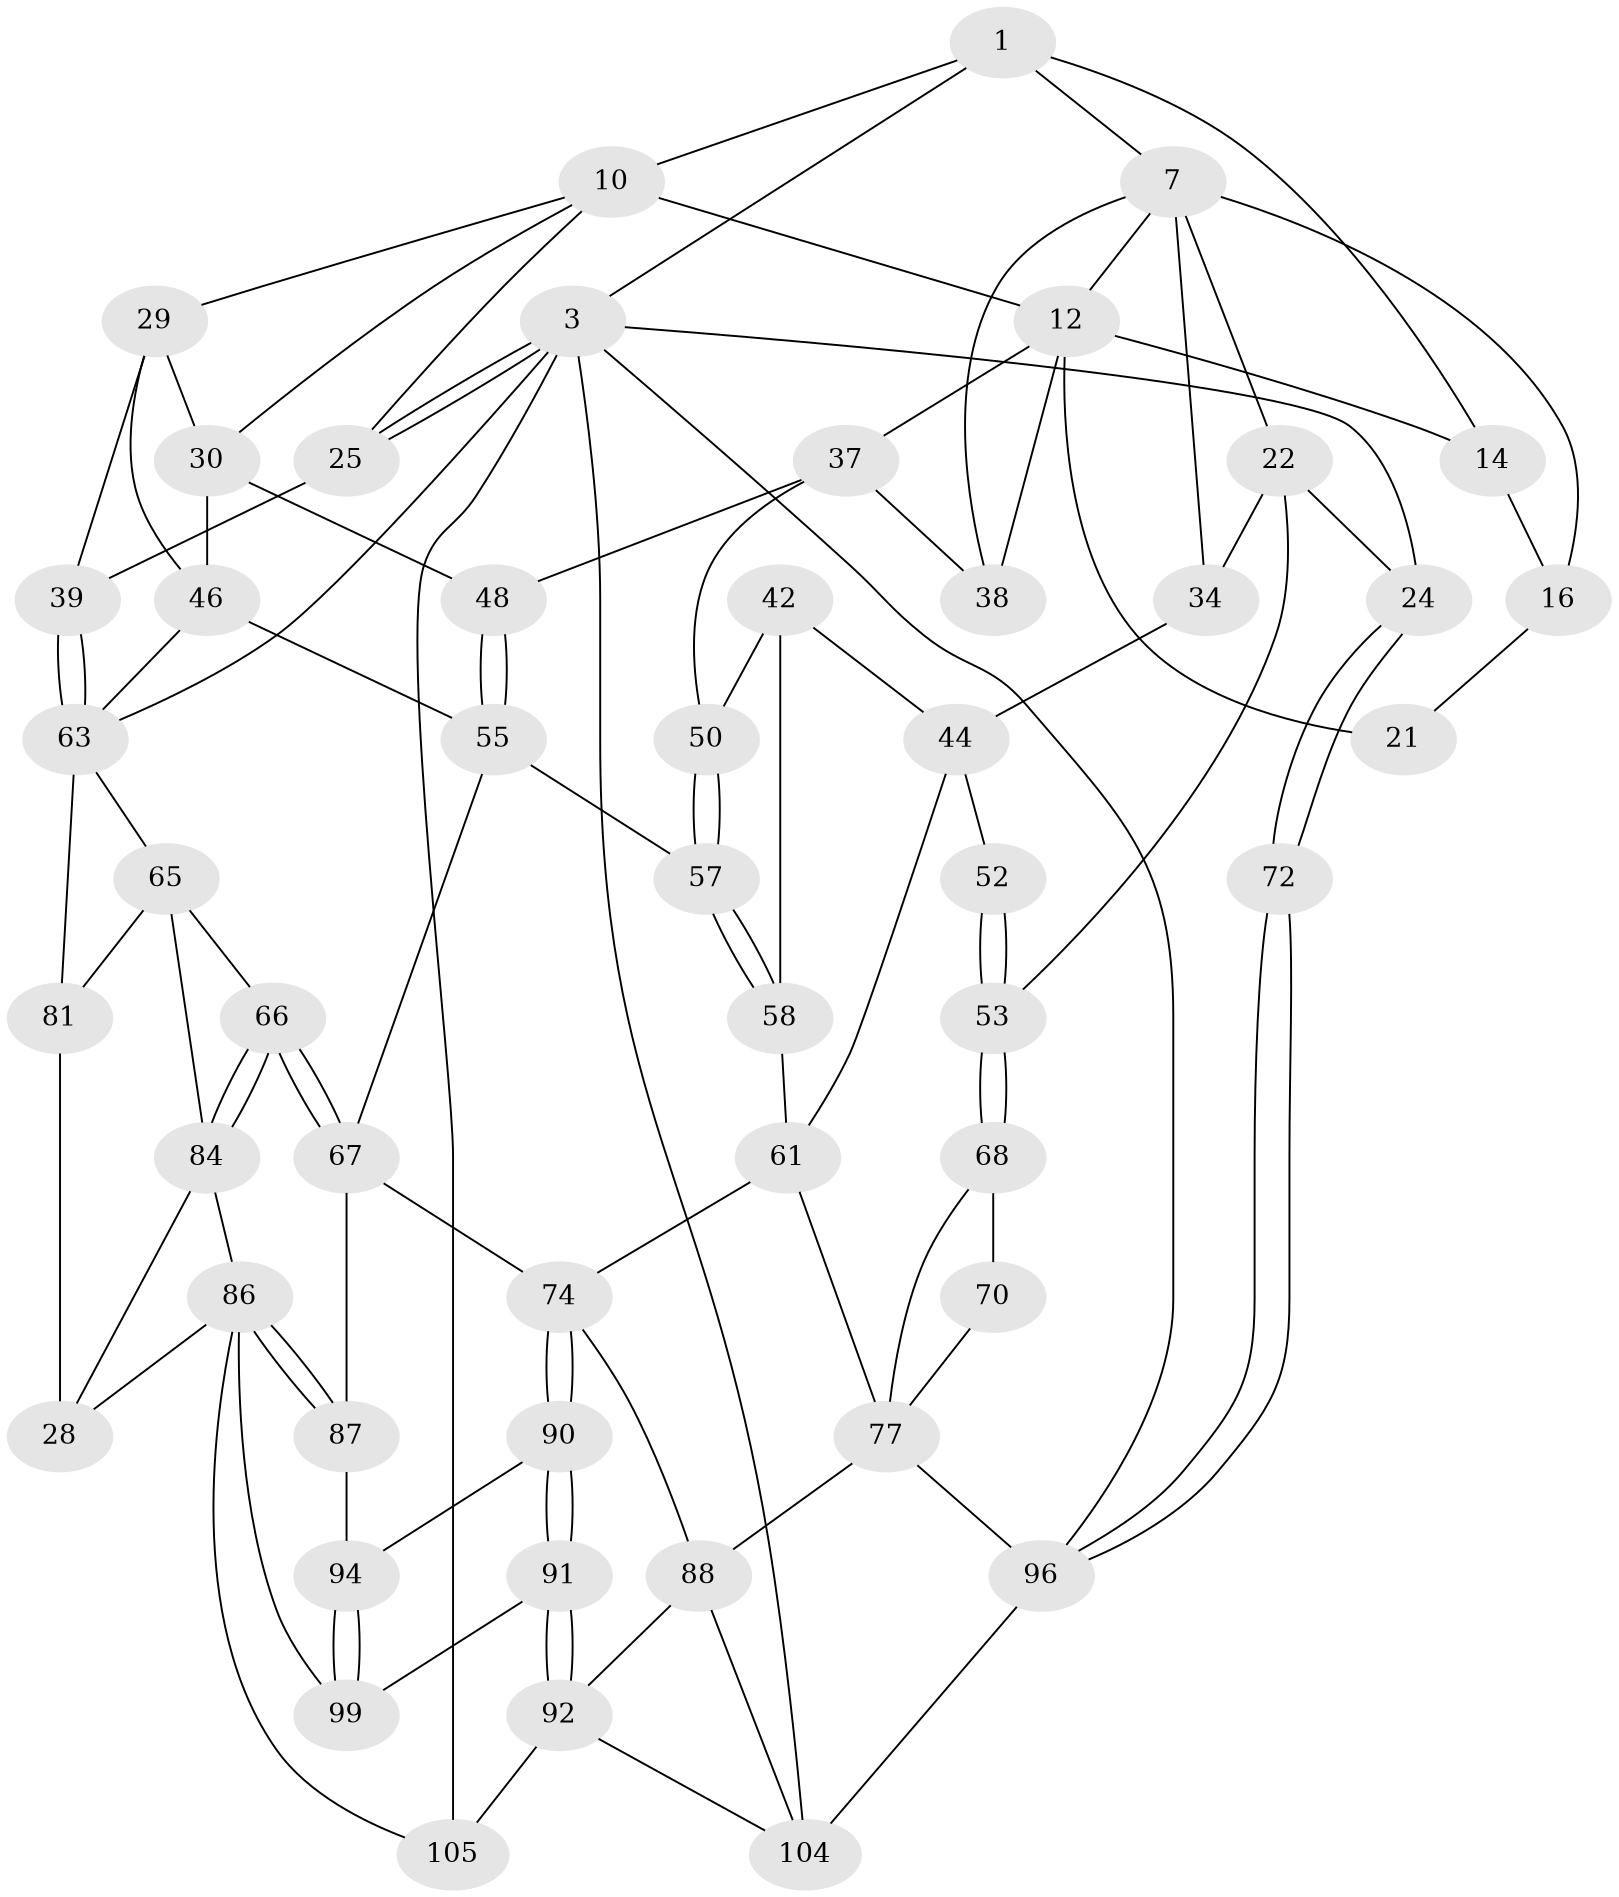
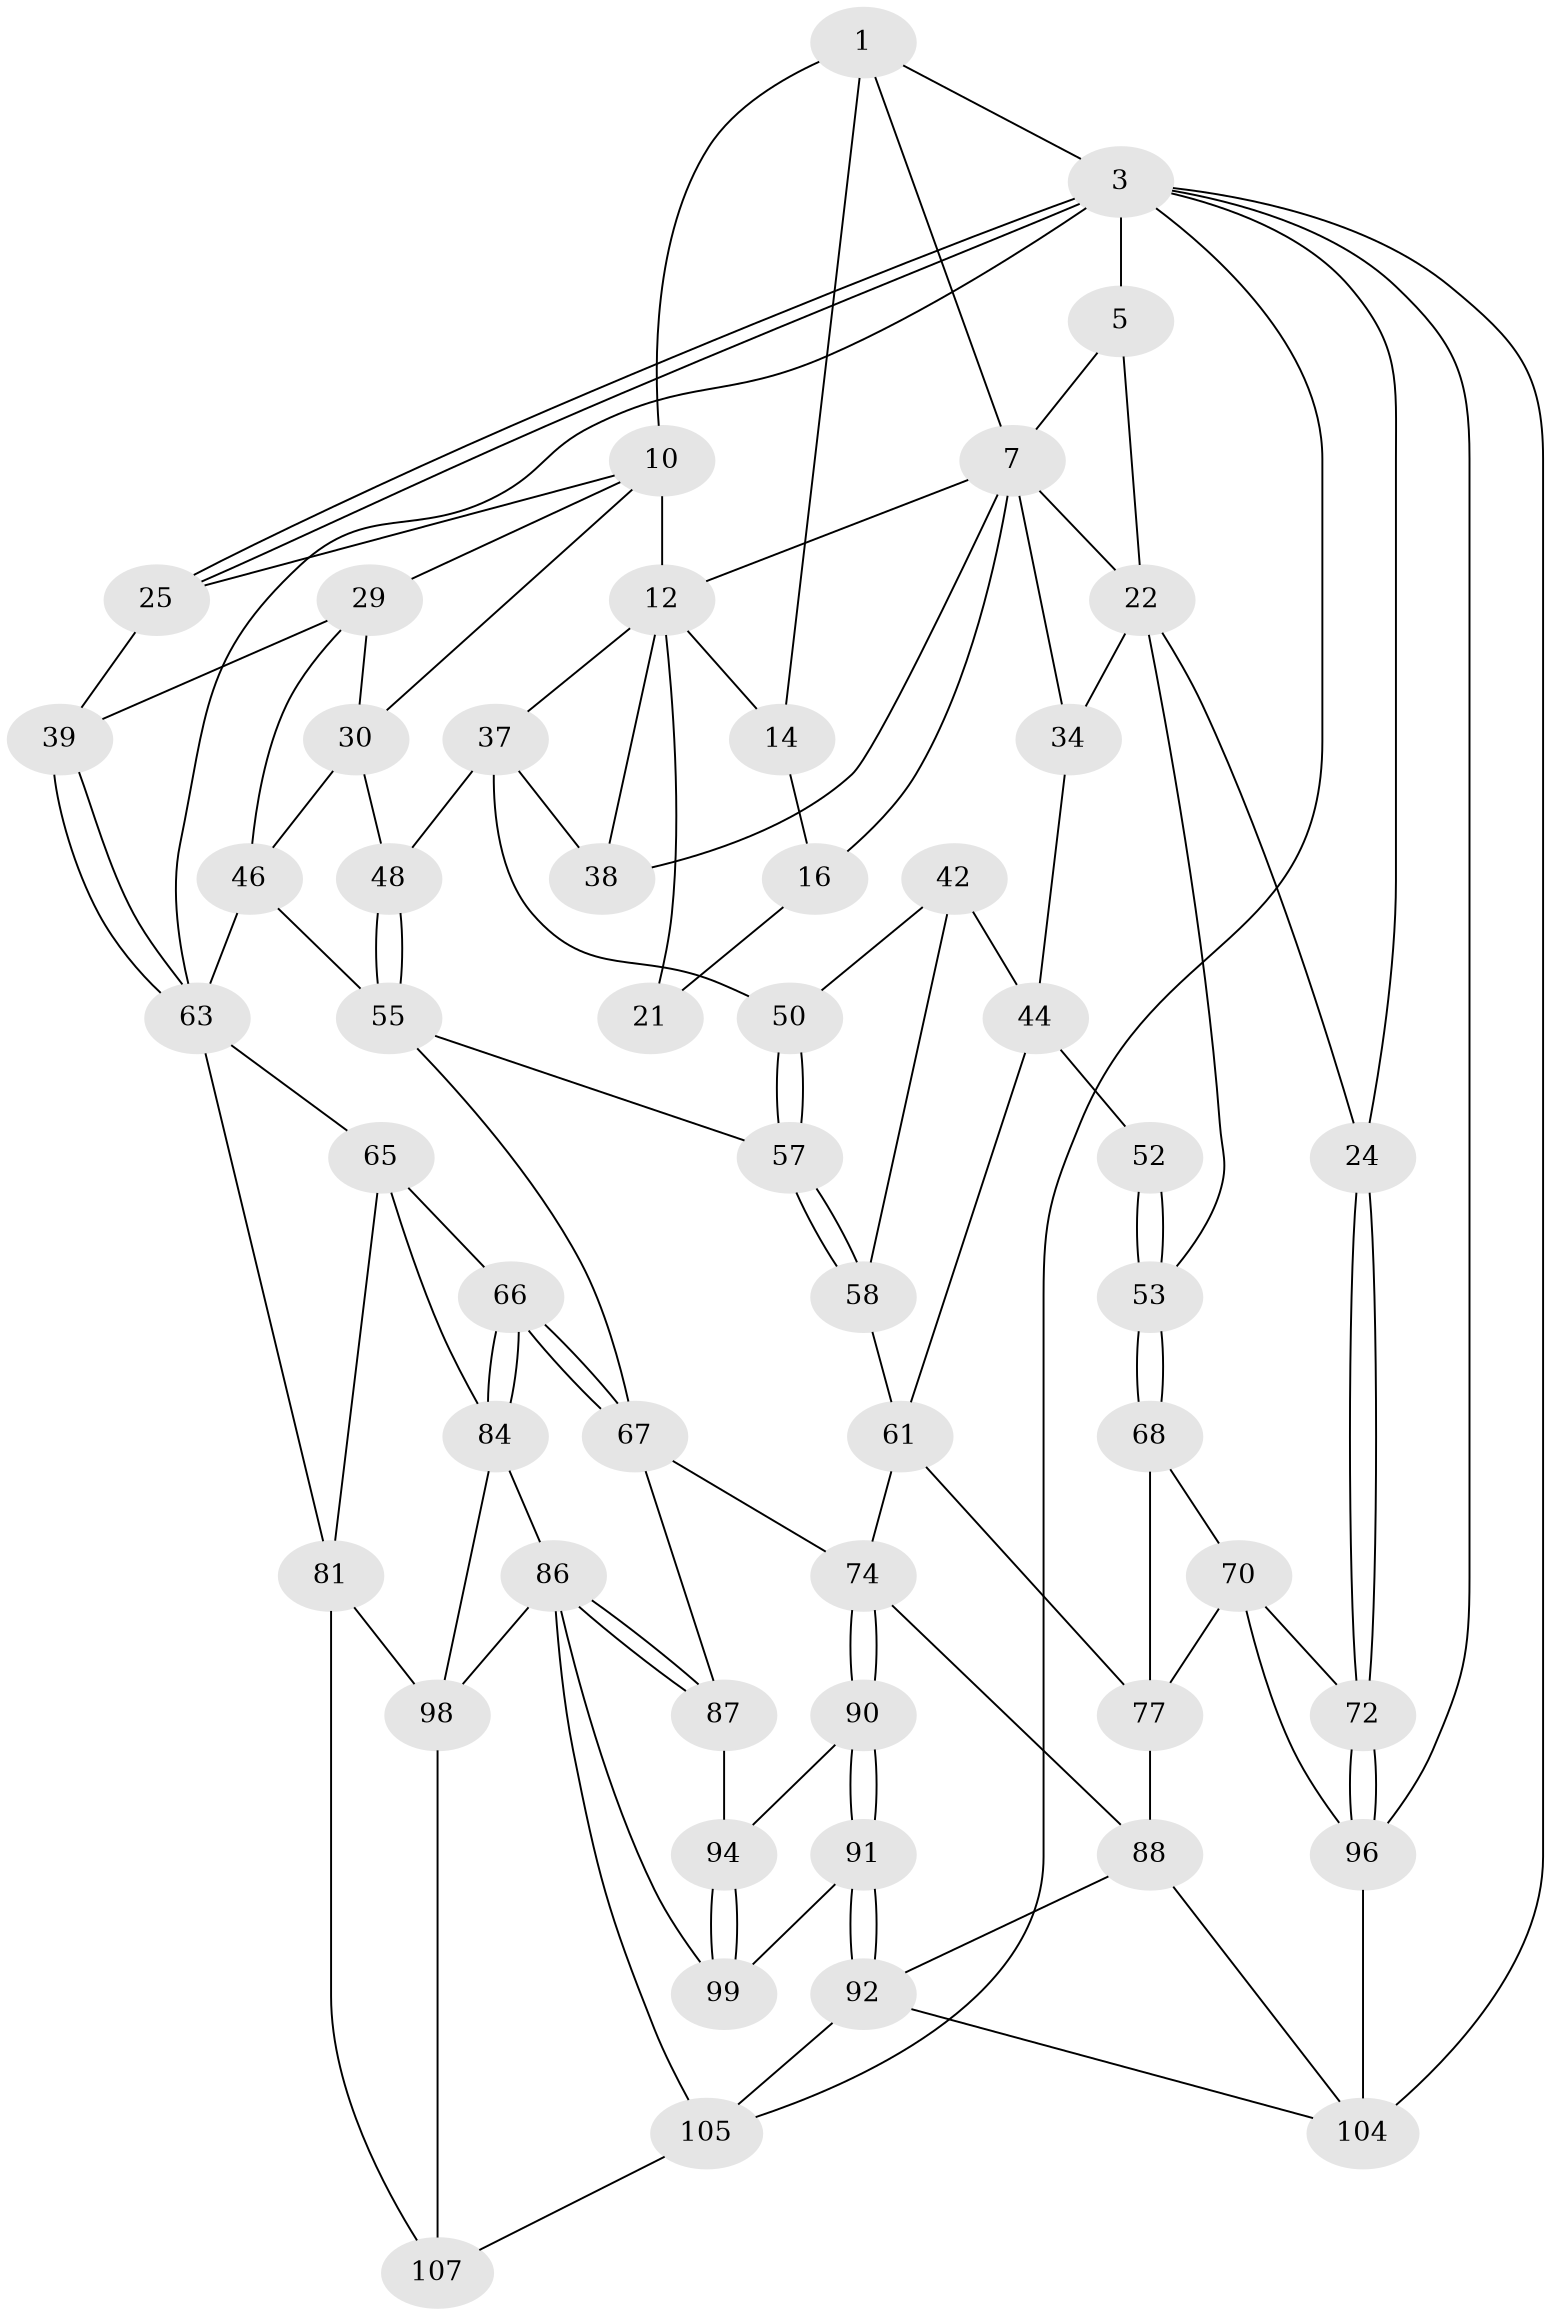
node "5": added
node "28": label "28" -> "98"
edge "77" -- "96": now "70" -- "96"
edge "70" -- "72": added
node "107": added
